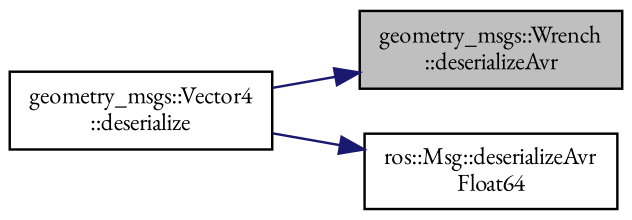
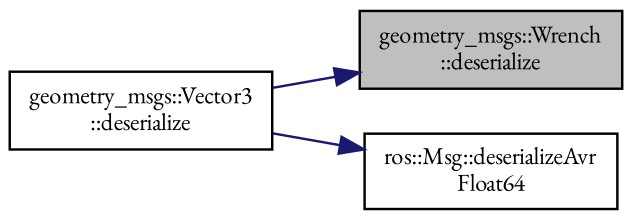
node "geometry_msgs::Wrench ::deserializeAvr": label "geometry_msgs::Wrench ::deserializeAvr" -> "geometry_msgs::Wrench ::deserialize"
node "geometry_msgs::Vector4 ::deserialize": label "geometry_msgs::Vector4 ::deserialize" -> "geometry_msgs::Vector3 ::deserialize"
